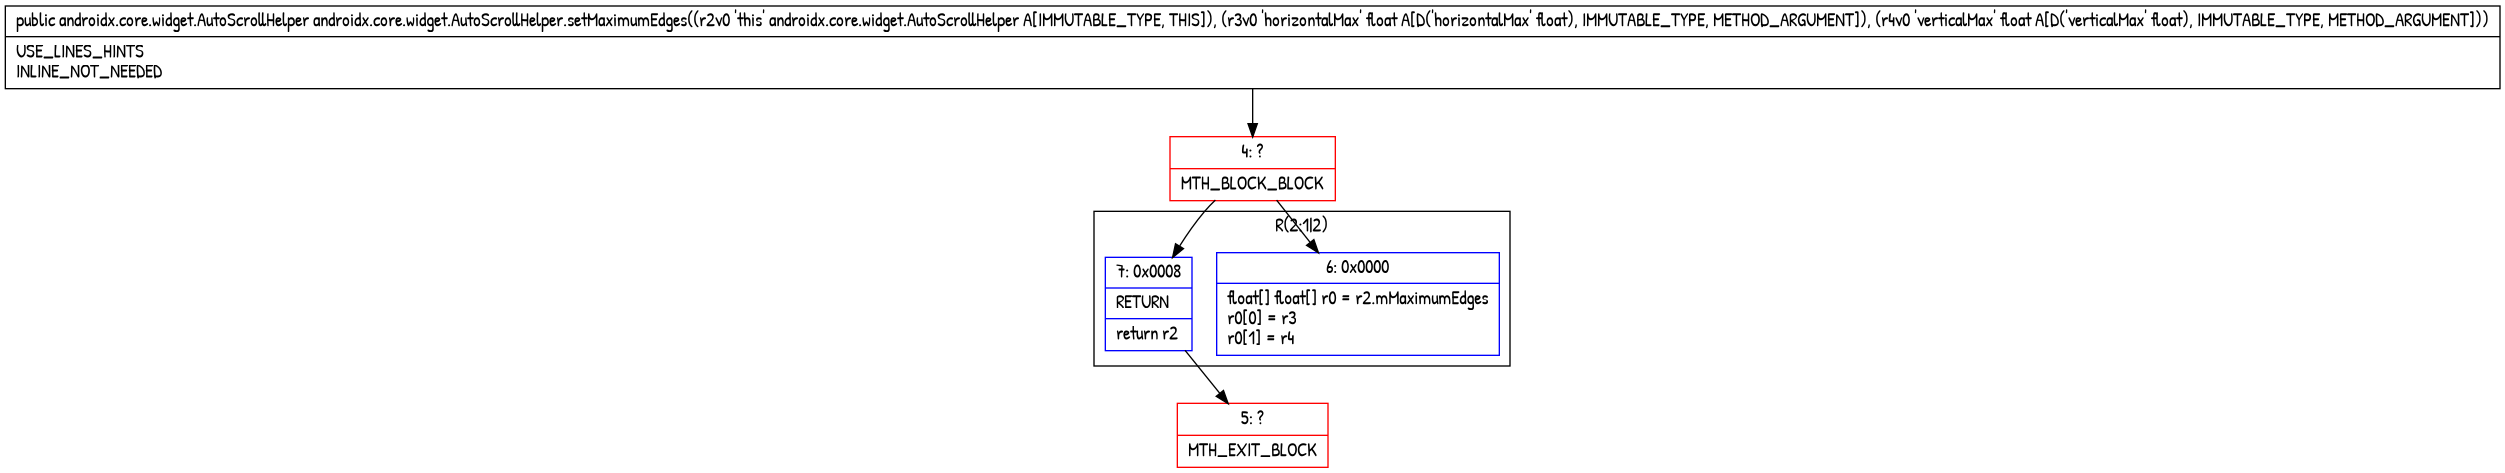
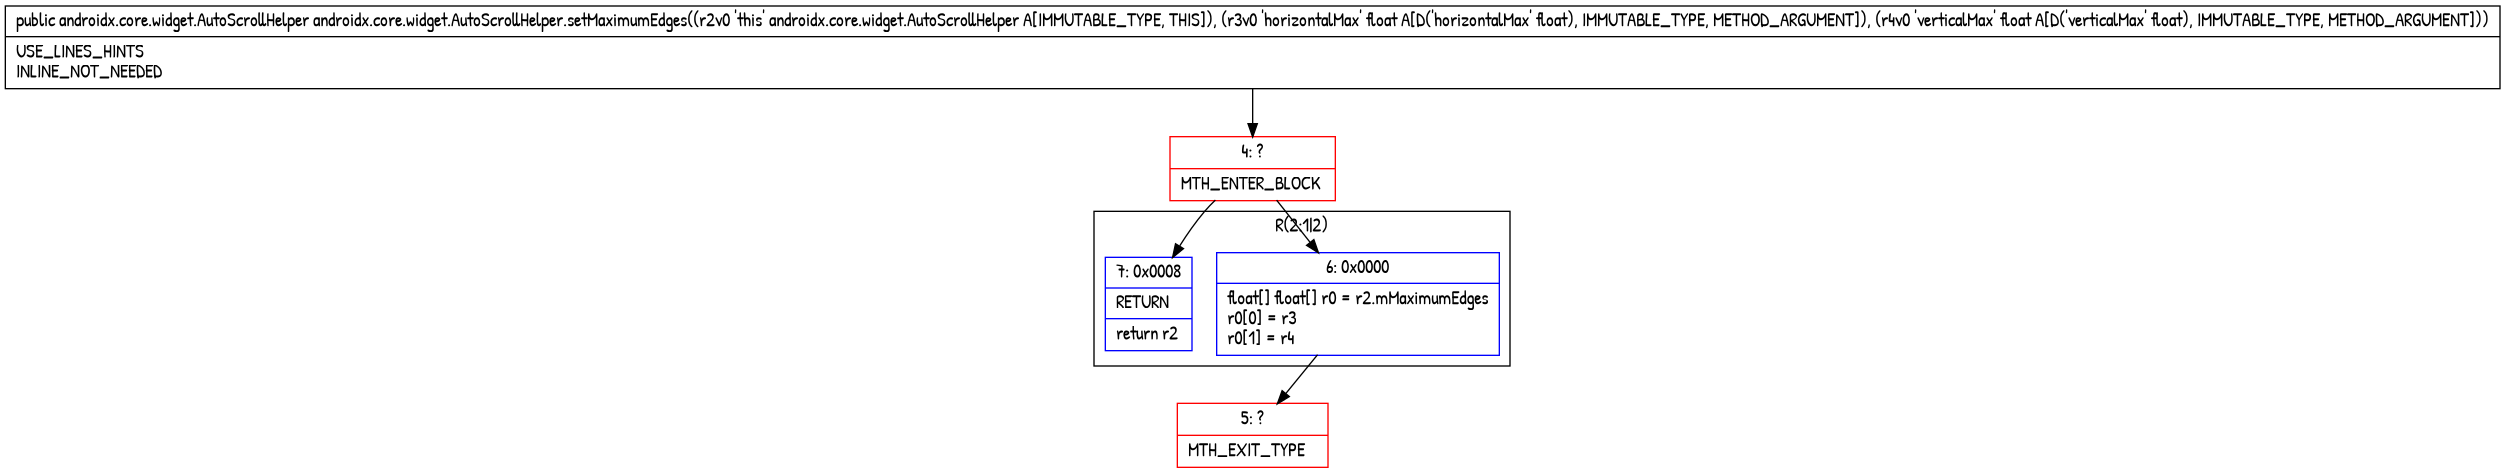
node "4: ?": text "MTH_BLOCK_BLOCK" -> "MTH_ENTER_BLOCK"
edge "7: 0x0008" -> "5: ?": now "6: 0x0000" -> "5: ?"
node "5: ?": text "MTH_EXIT_BLOCK" -> "MTH_EXIT_TYPE"
